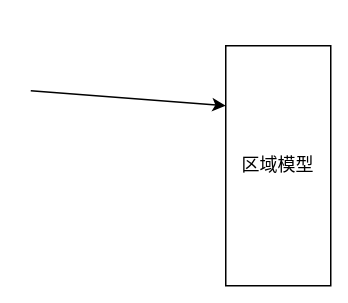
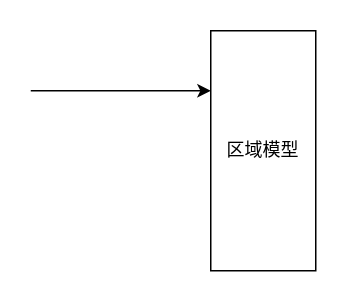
node "区域模型": moved (278, 166) -> (263, 151)
